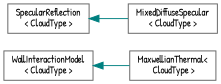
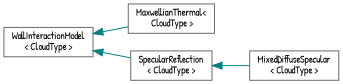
edge "SpecularReflection < CloudType >" -> "WallInteractionModel < CloudType >": added
